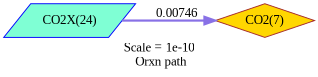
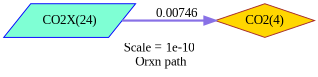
node "CO2(7)": label "CO2(7)" -> "CO2(4)"
